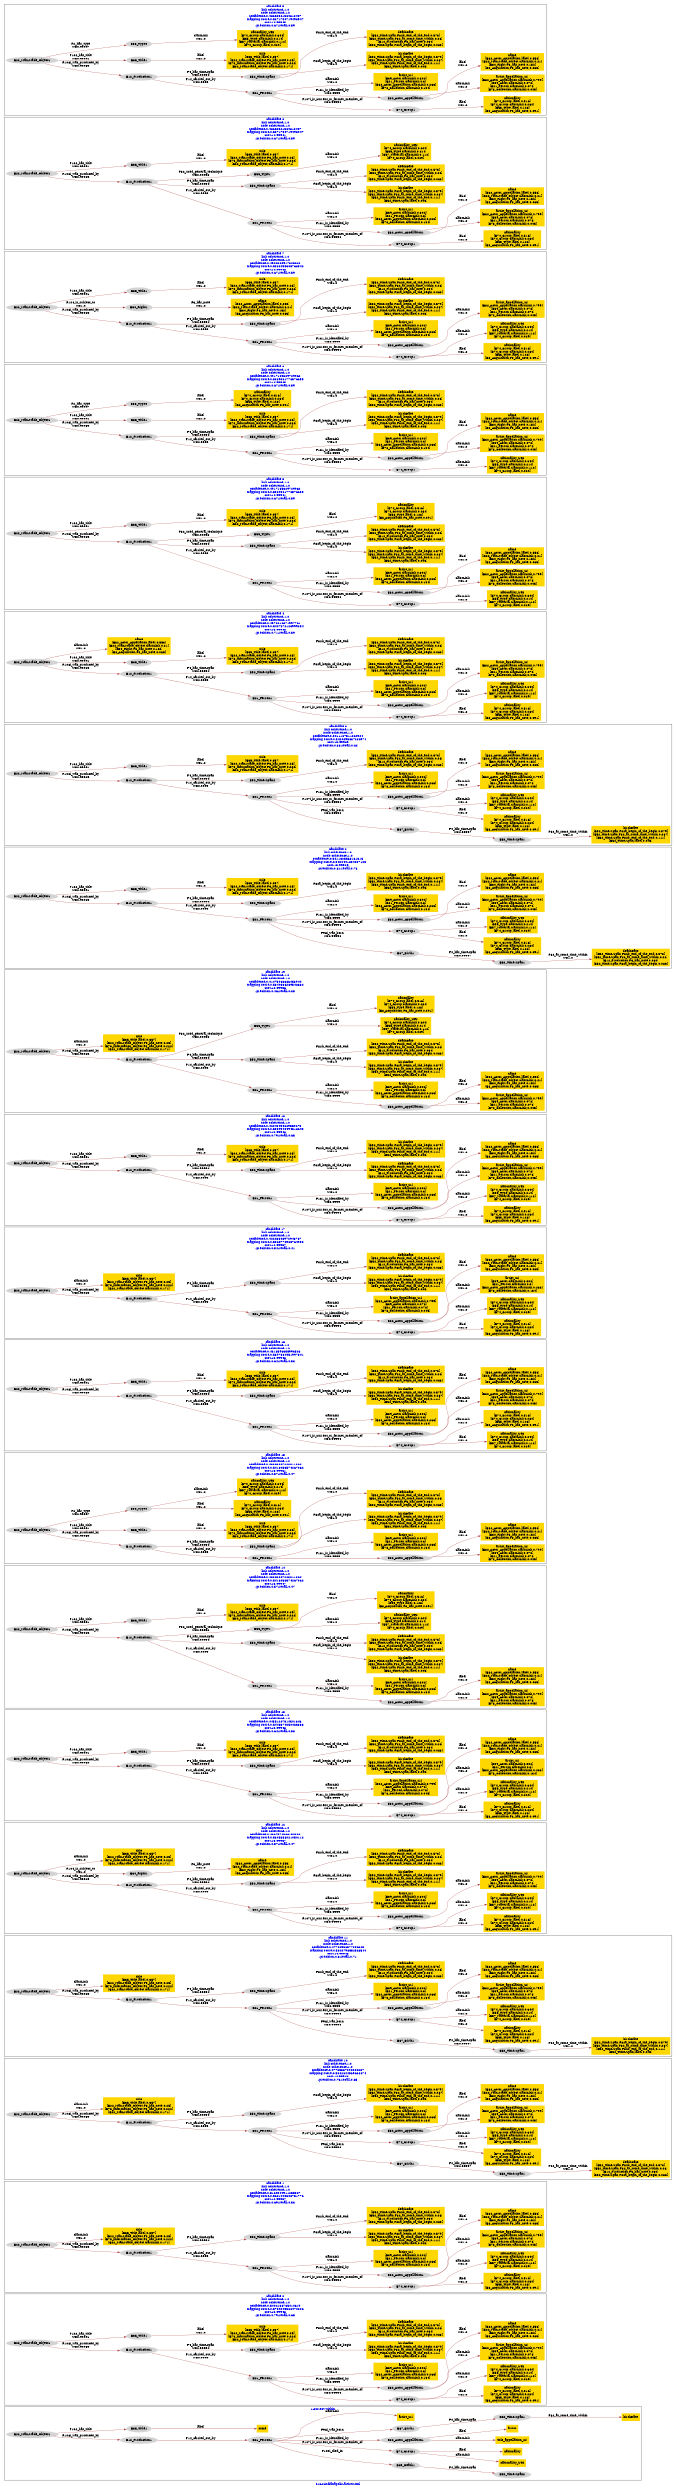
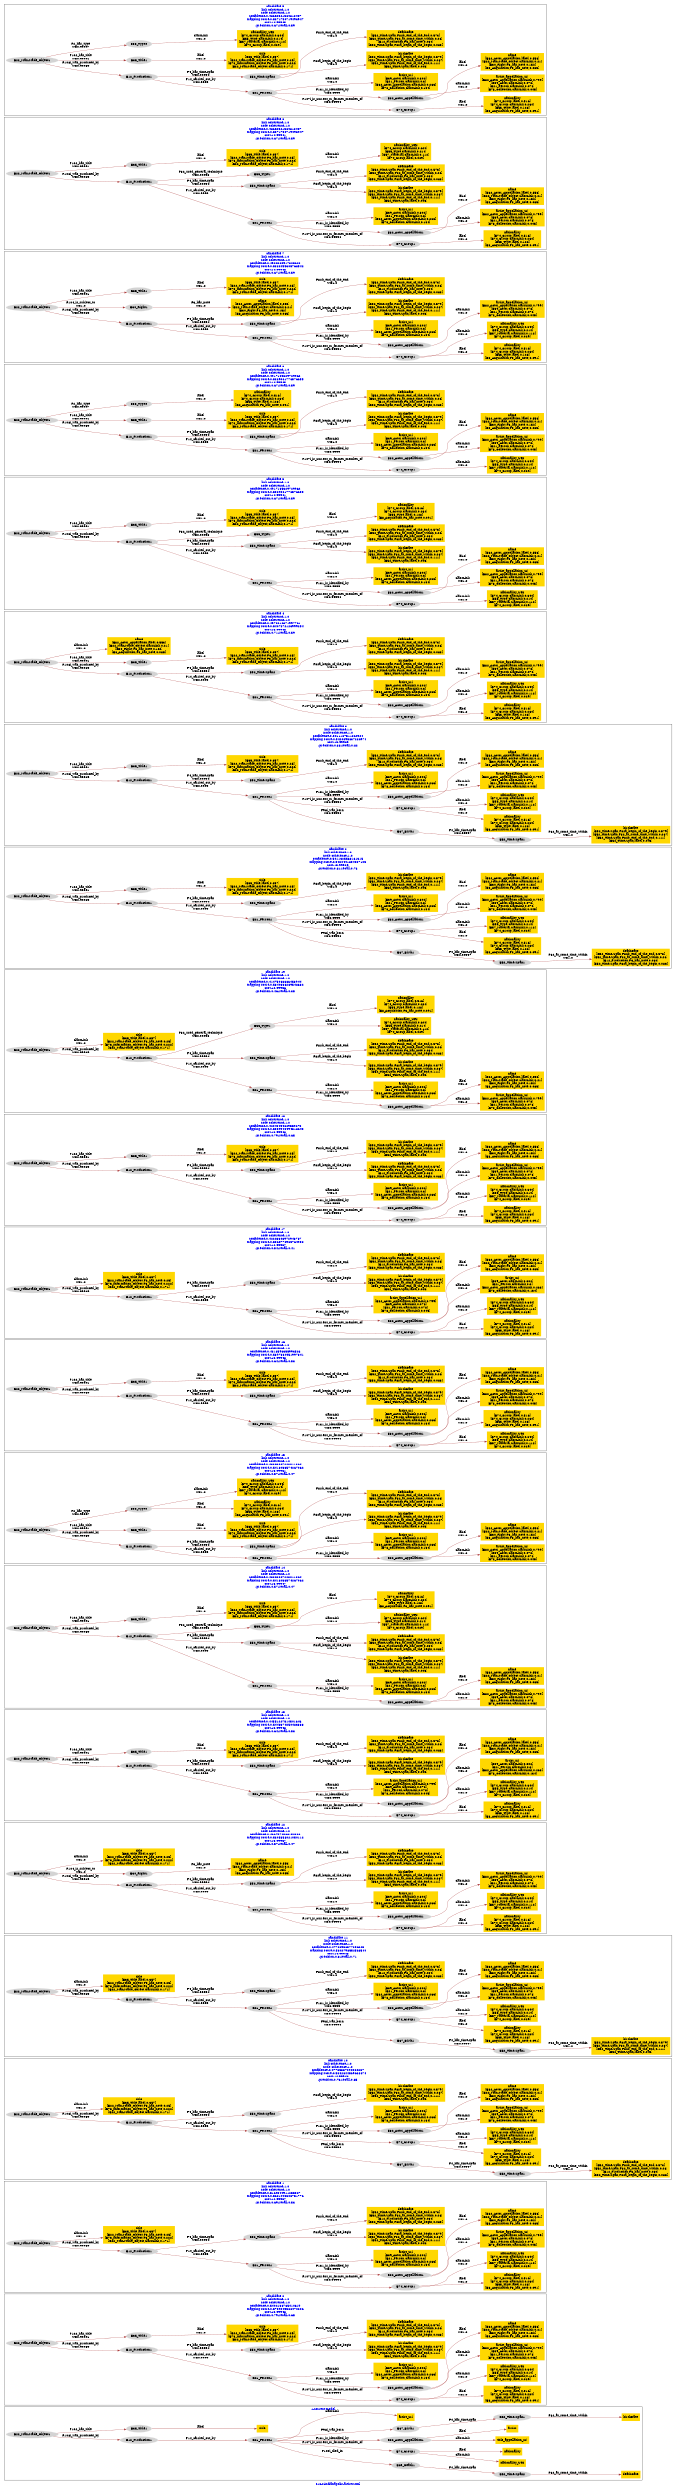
cluster "1-correct within": label "1-correct within" -> "1-correct model"
node "some": label "some" -> "title"
node "deathDate": added
